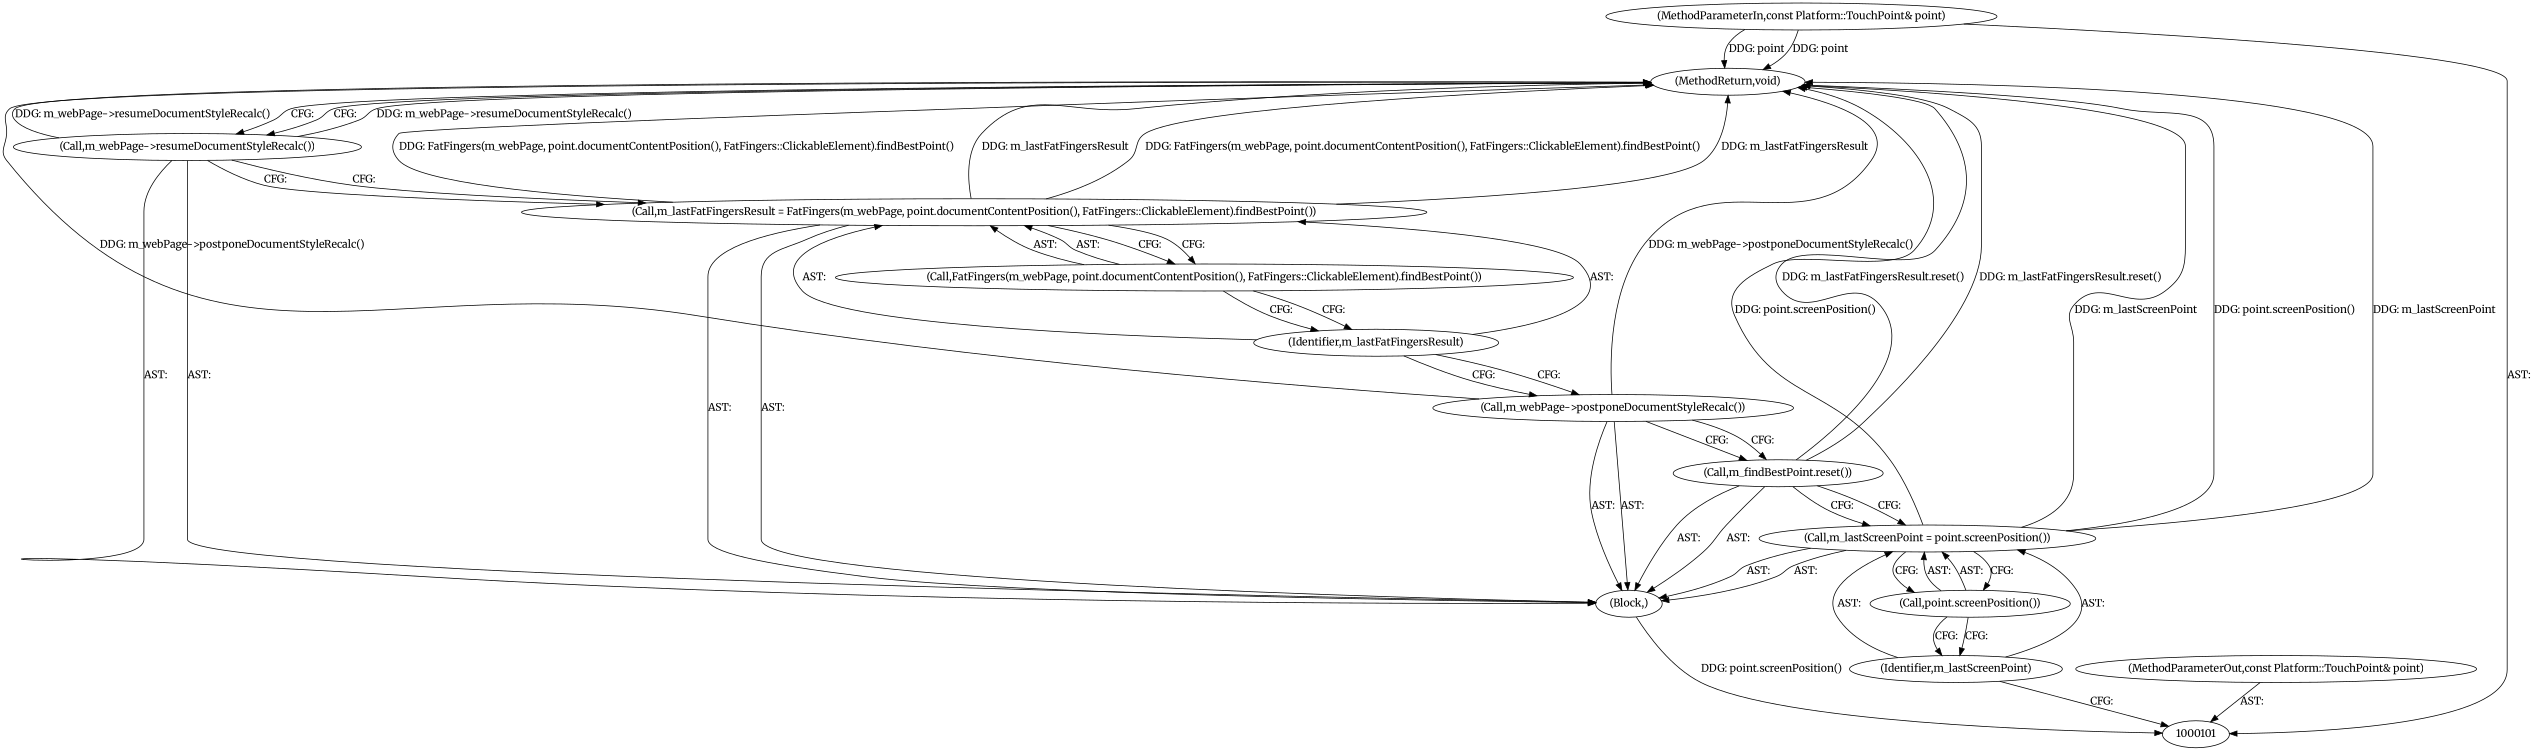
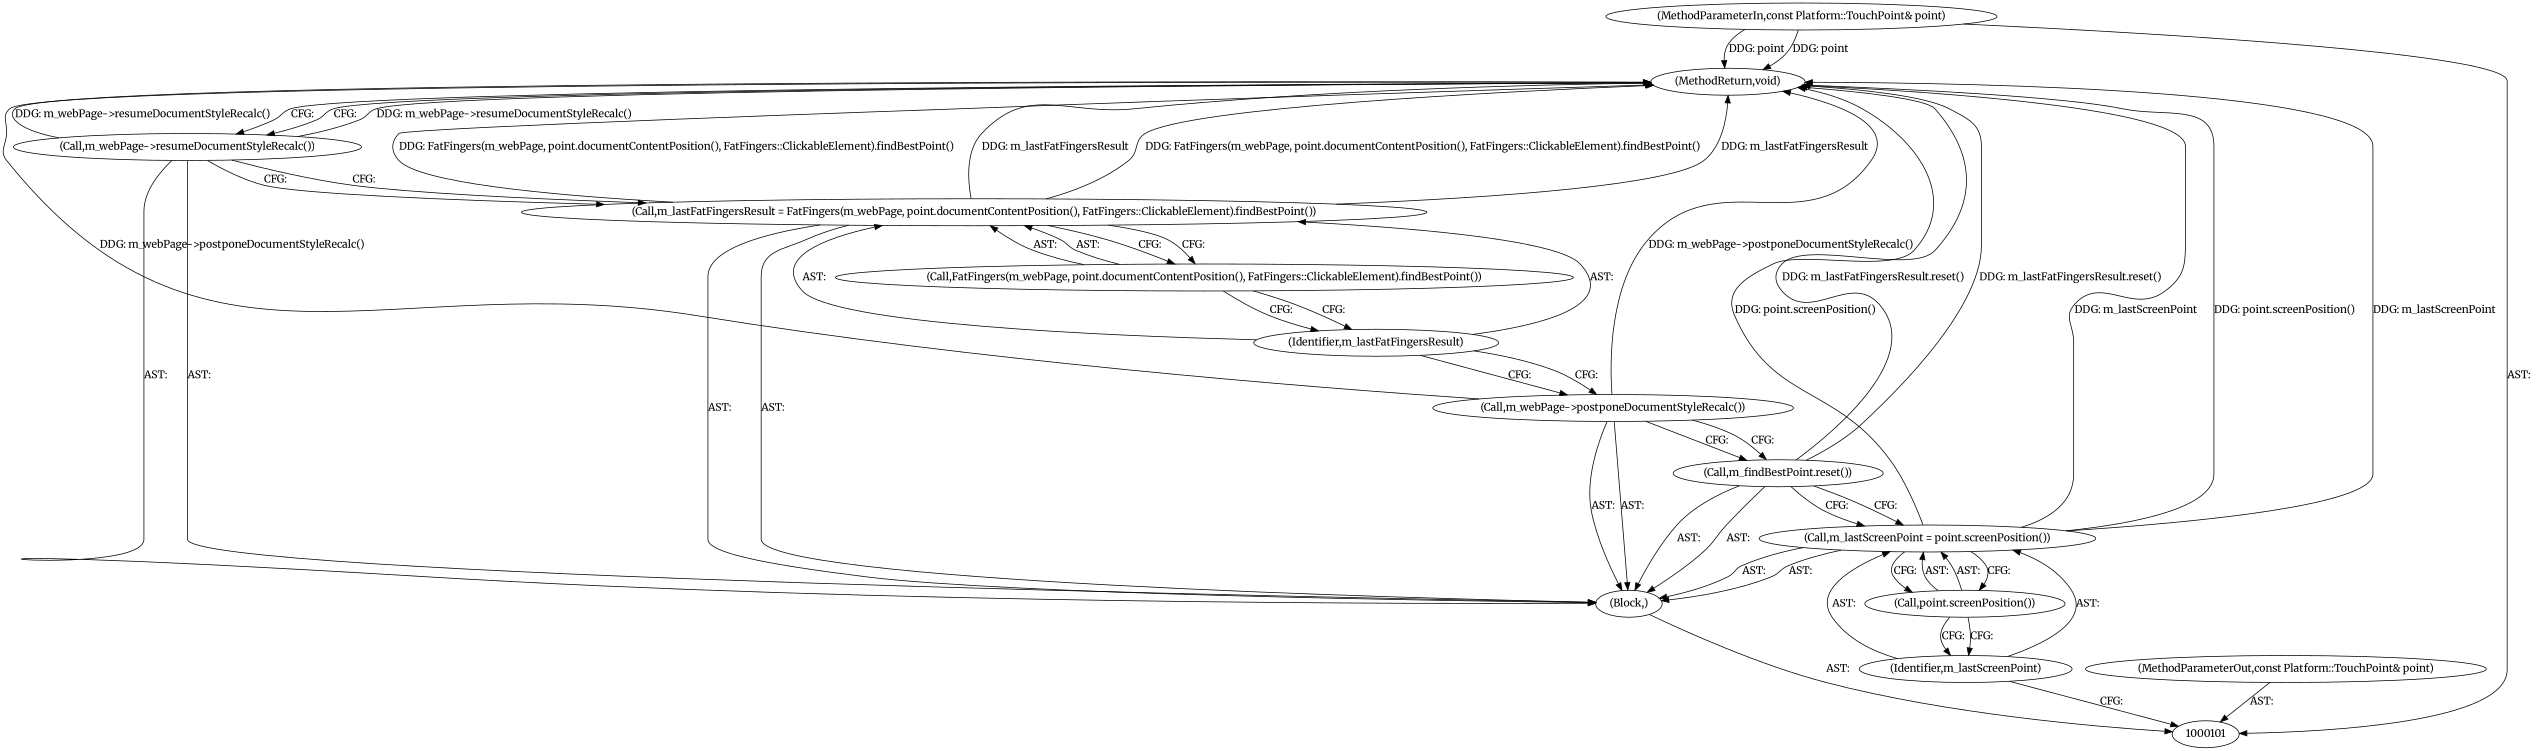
edge "(Block,)" -> "1000101": label "DDG: point.screenPosition()" -> "AST: "
